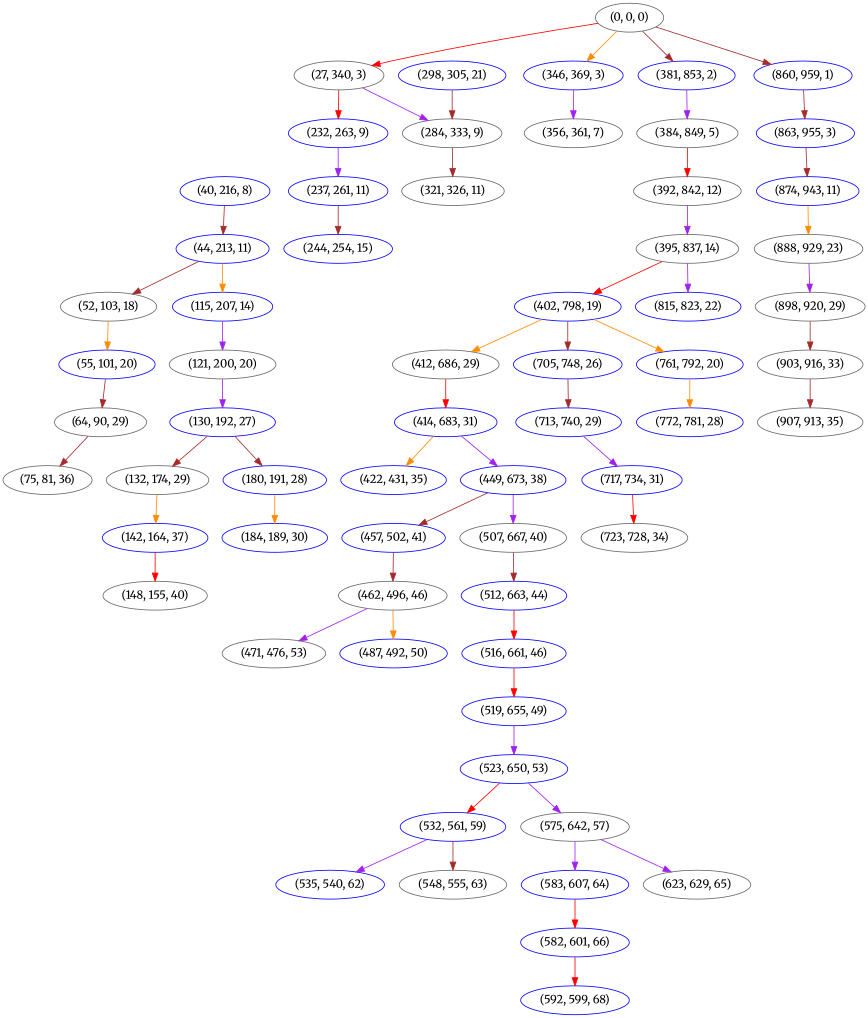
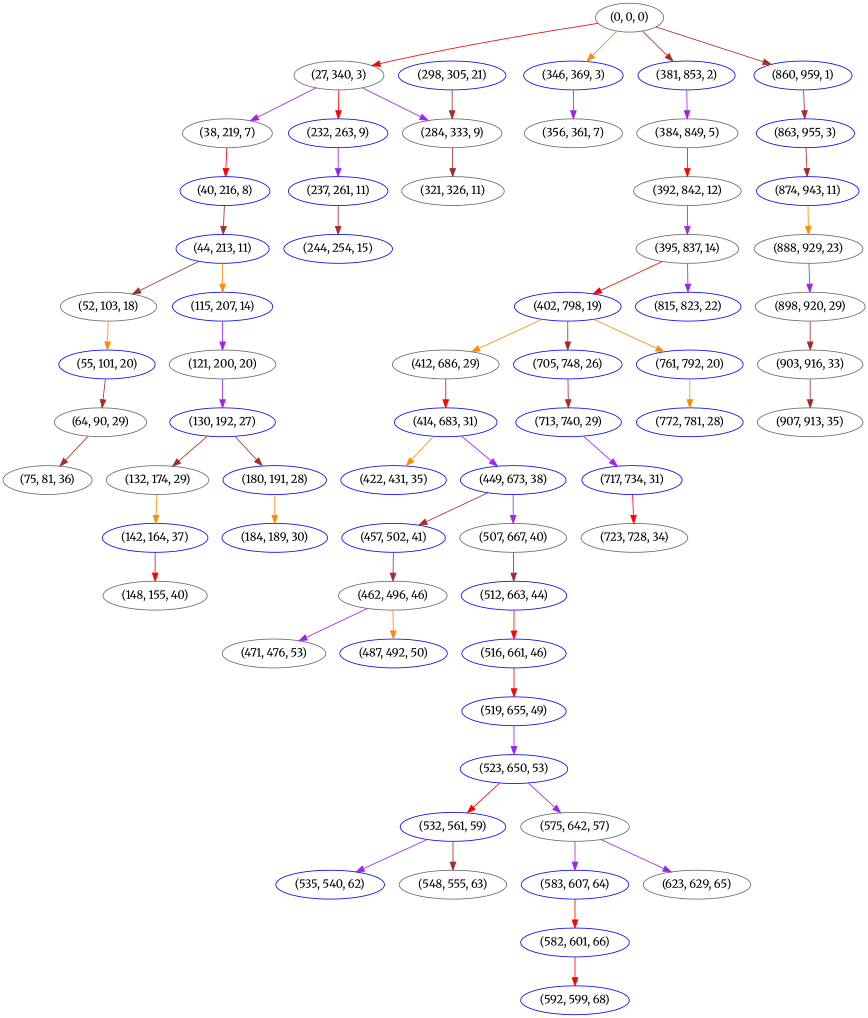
node "(38, 219, 7)": added
